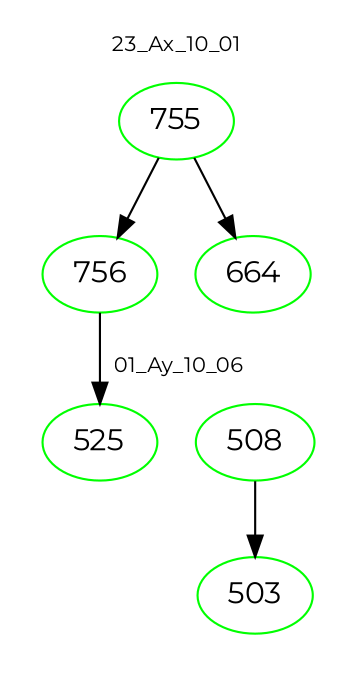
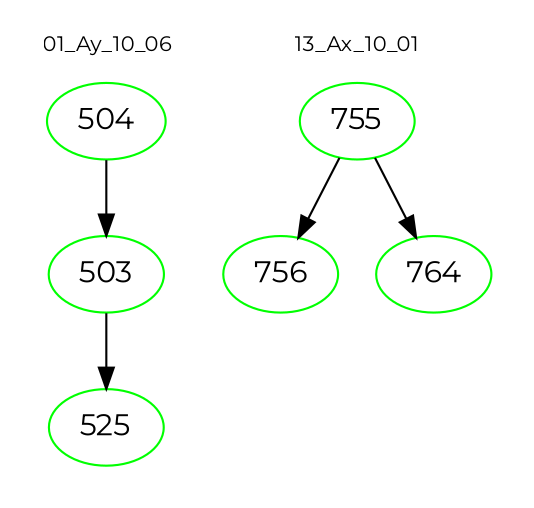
cluster "23_Ax_10_01": label "23_Ax_10_01" -> "13_Ax_10_01"
node "664": label "664" -> "764"
edge "756" -> "525": now "503" -> "525"
node "508": label "508" -> "504"
